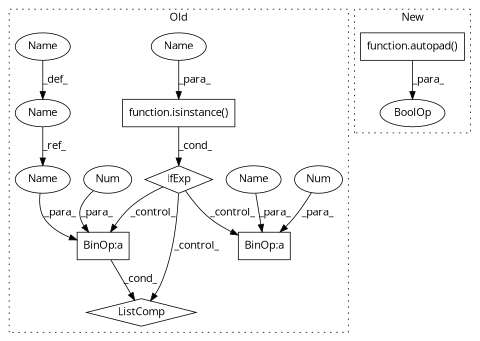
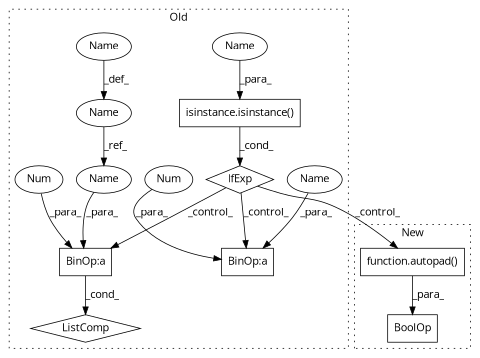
node "function.isinstance()": label "function.isinstance()" -> "isinstance.isinstance()"
node "BoolOp": shape ellipse -> box
edge "IfExp" -> "ListComp": now "IfExp" -> "function.autopad()"
